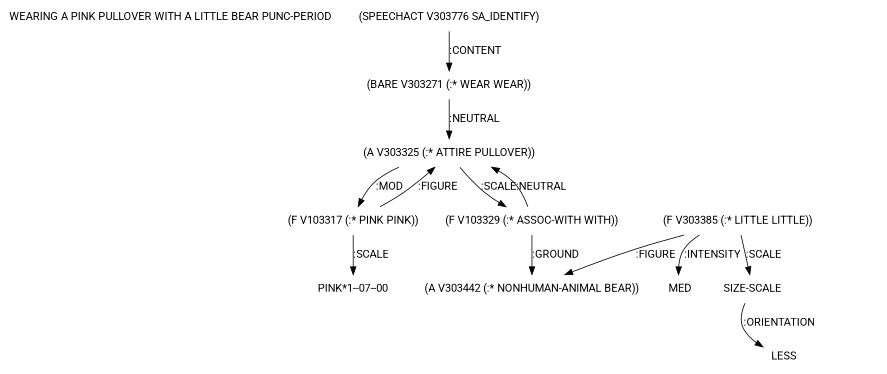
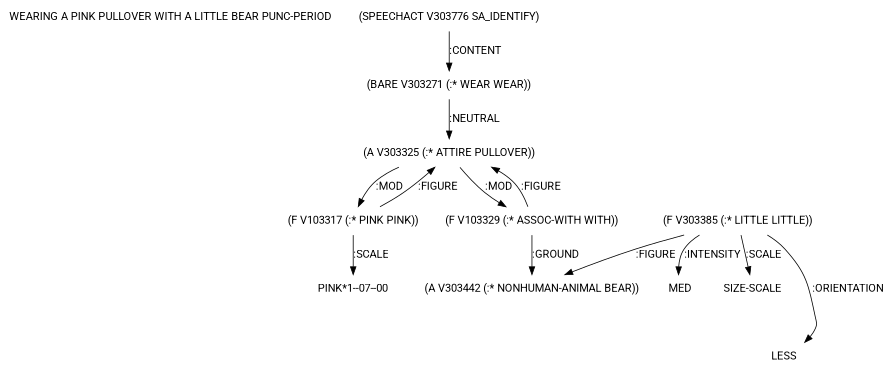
edge "(A V303325 (:* ATTIRE PULLOVER))" -> "(F V103329 (:* ASSOC-WITH WITH))": label ":SCALE" -> ":MOD"
edge "(F V103329 (:* ASSOC-WITH WITH))" -> "(A V303325 (:* ATTIRE PULLOVER))": label ":NEUTRAL" -> ":FIGURE"
edge "SIZE-SCALE" -> "LESS": now "(F V303385 (:* LITTLE LITTLE))" -> "LESS"
